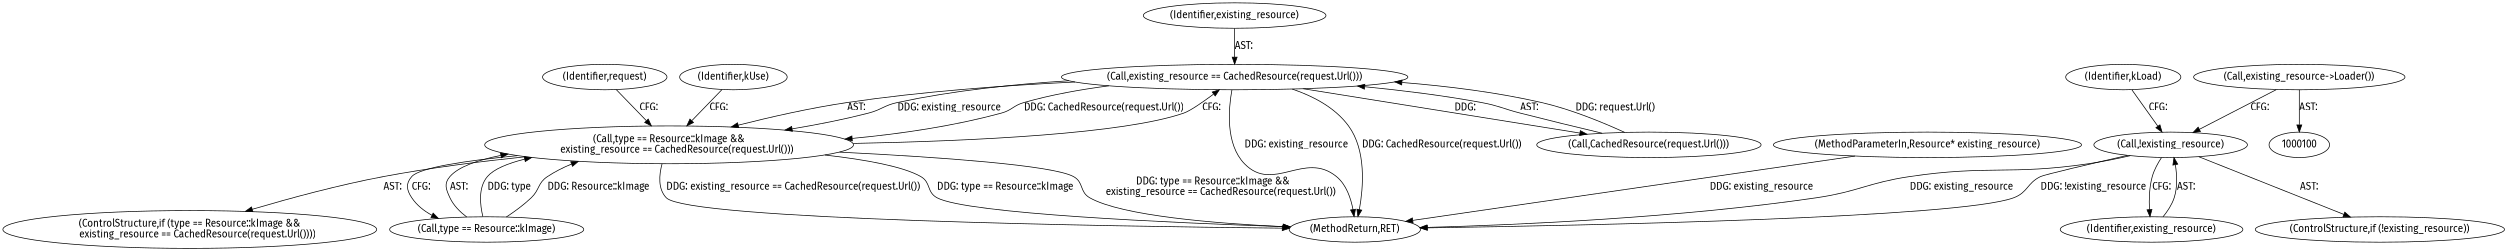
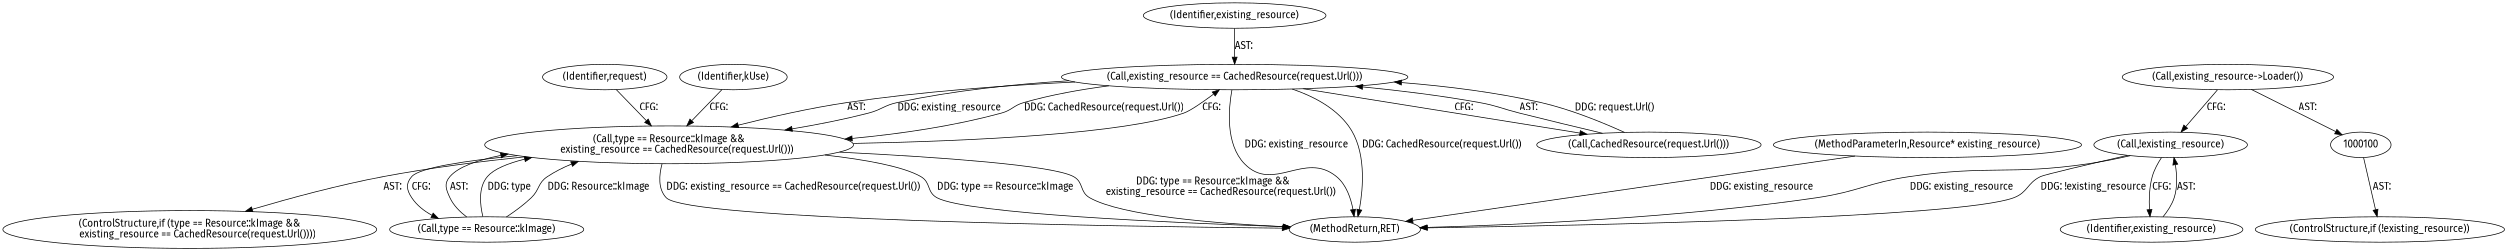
node "(Identifier,kLoad)": removed
edge "(Call,existing_resource == CachedResource(request.Url()))" -> "(Call,CachedResource(request.Url()))": label "DDG: " -> "CFG: "
edge "(Call,!existing_resource)" -> "(ControlStructure,if (!existing_resource))": now "1000100" -> "(ControlStructure,if (!existing_resource))"
